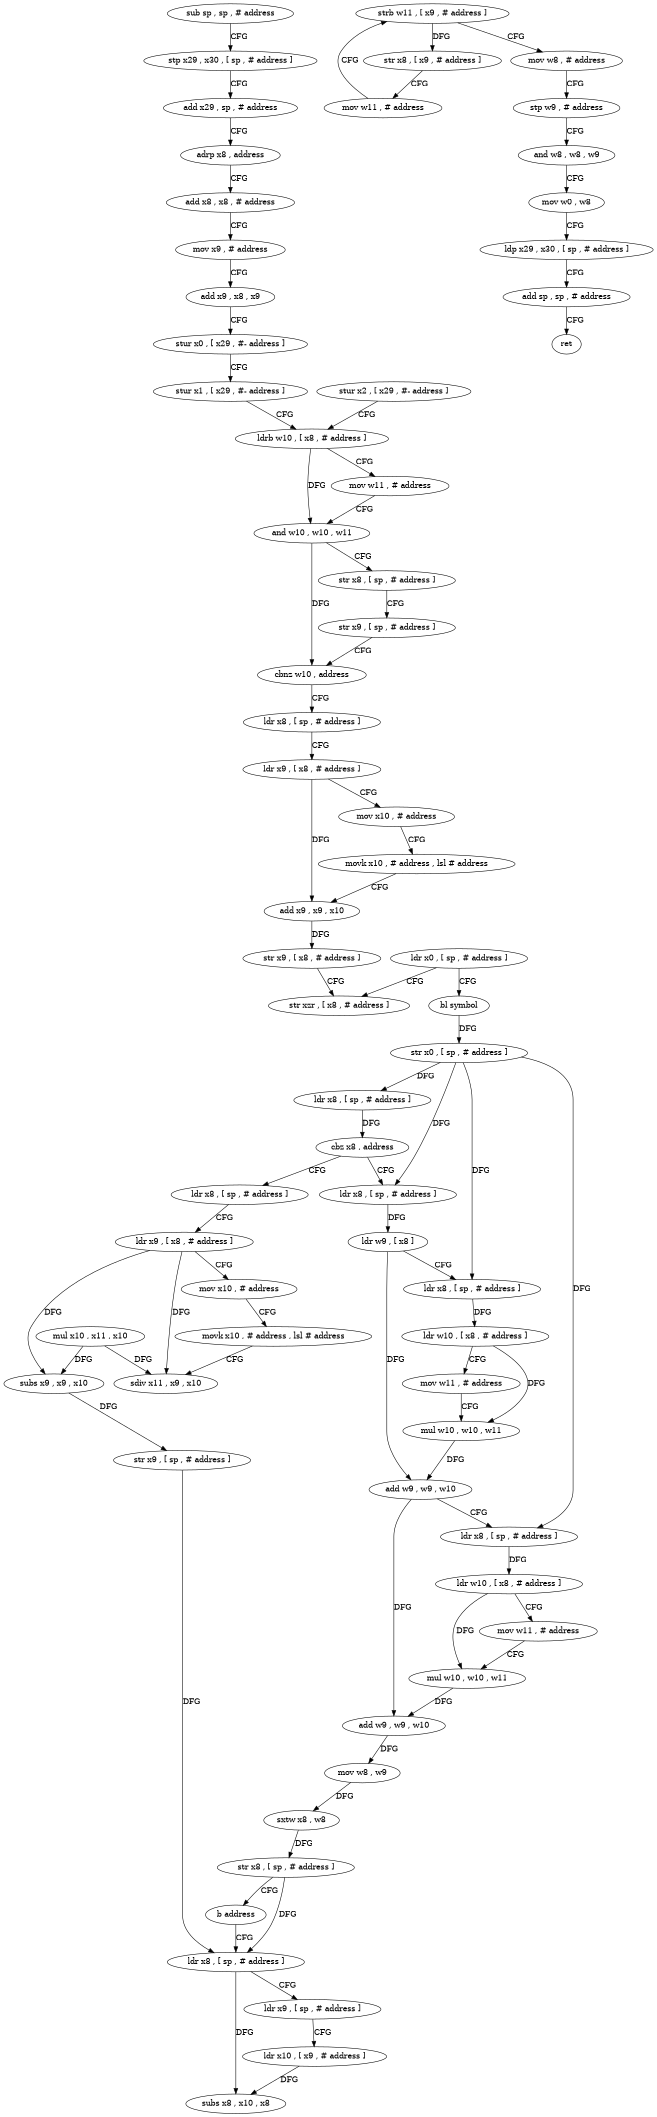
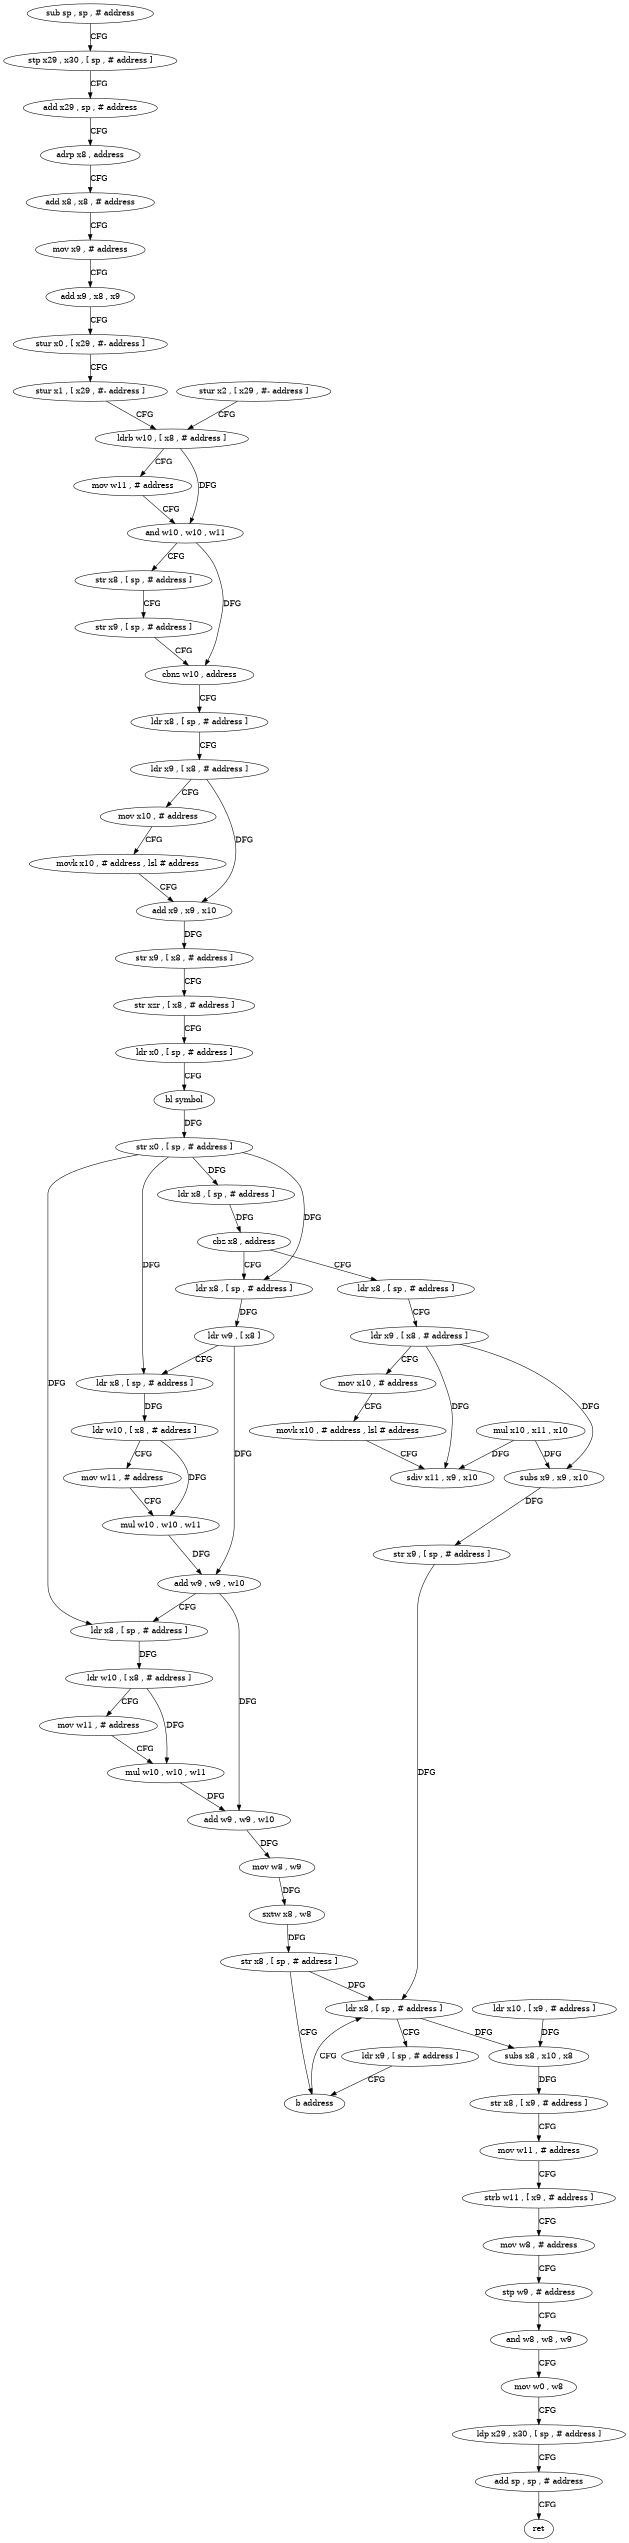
edge "strb w11 , [ x9 , # address ]" -> "str x8 , [ x9 , # address ]": now "subs x8 , x10 , x8" -> "str x8 , [ x9 , # address ]"
edge "ldr x0 , [ sp , # address ]" -> "str xzr , [ x8 , # address ]": reversed
edge "ldr x9 , [ sp , # address ]" -> "ldr x10 , [ x9 , # address ]": now "ldr x9 , [ sp , # address ]" -> "b address"
